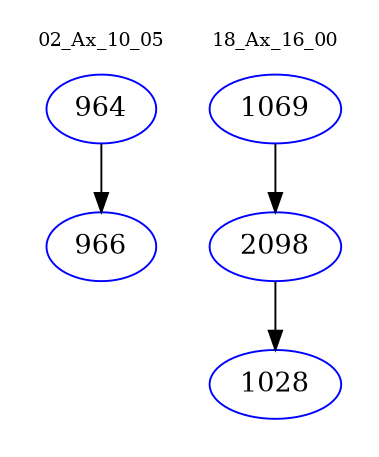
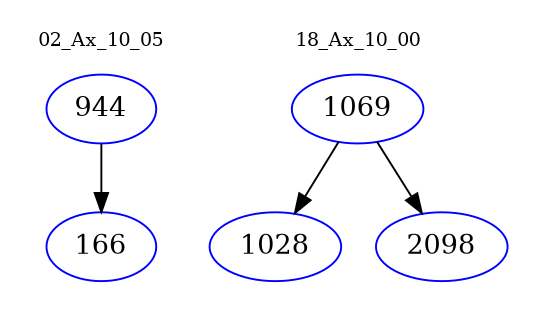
cluster "18_Ax_16_00": label "18_Ax_16_00" -> "18_Ax_10_00"
node "964": label "964" -> "944"
node "966": label "966" -> "166"
edge "2098" -> "1028": now "1069" -> "1028"
